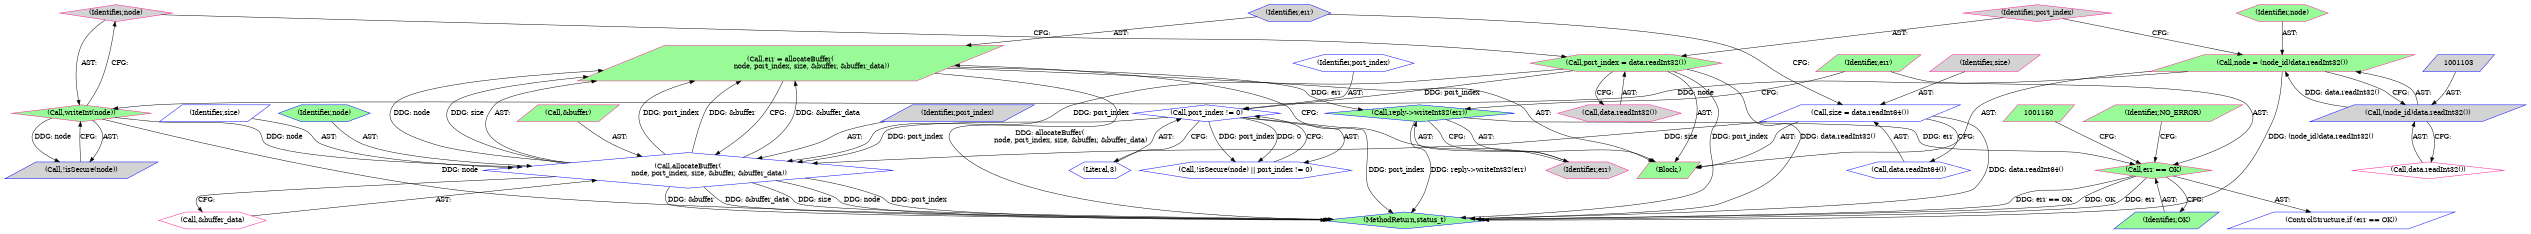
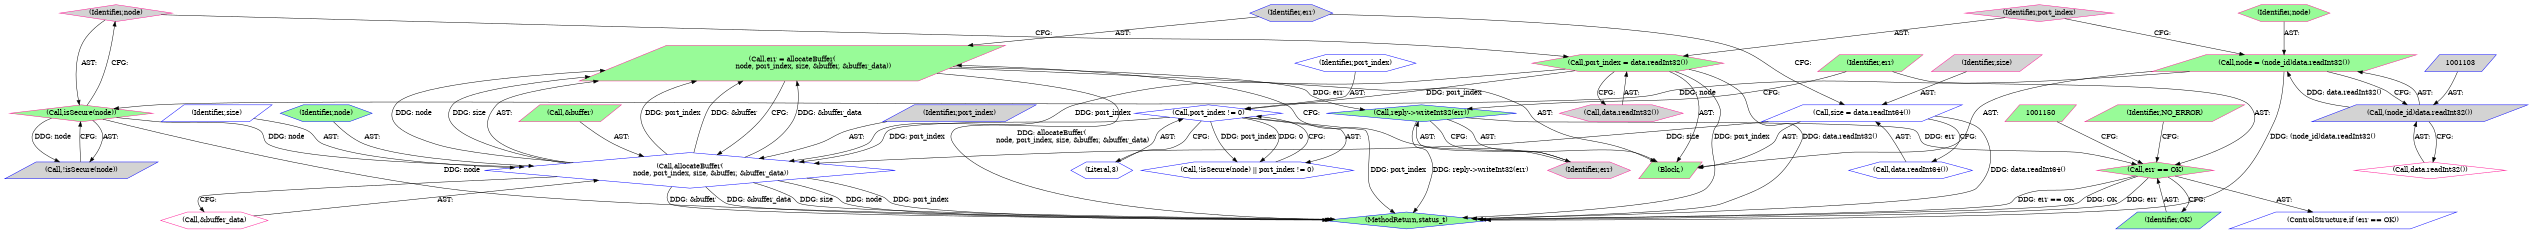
node "(Call,writeInt(node))": label "(Call,writeInt(node))" -> "(Call,isSecure(node))"
